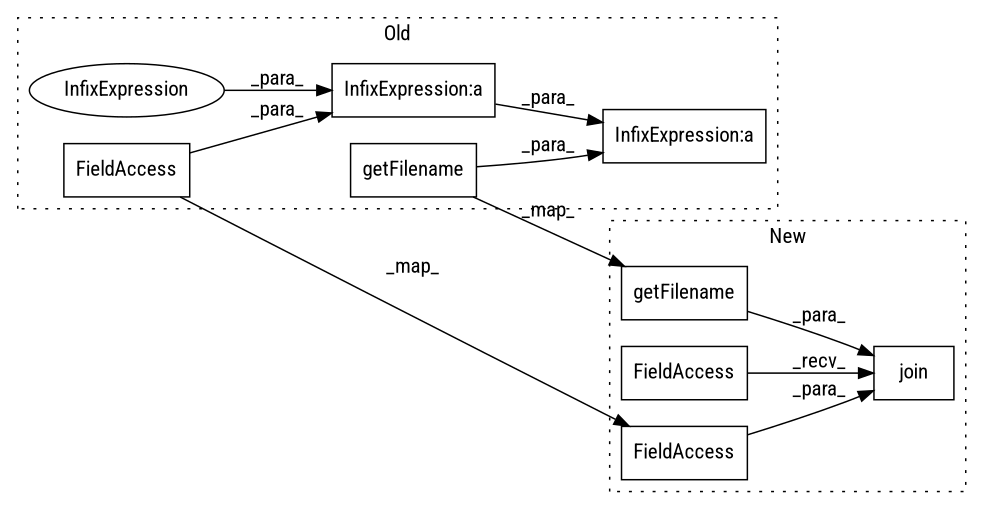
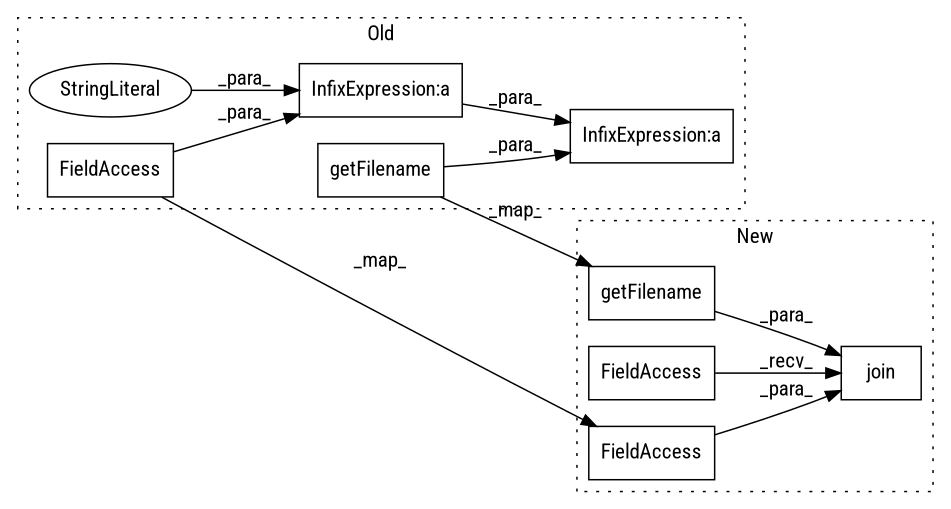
node "InfixExpression": label "InfixExpression" -> "StringLiteral"
